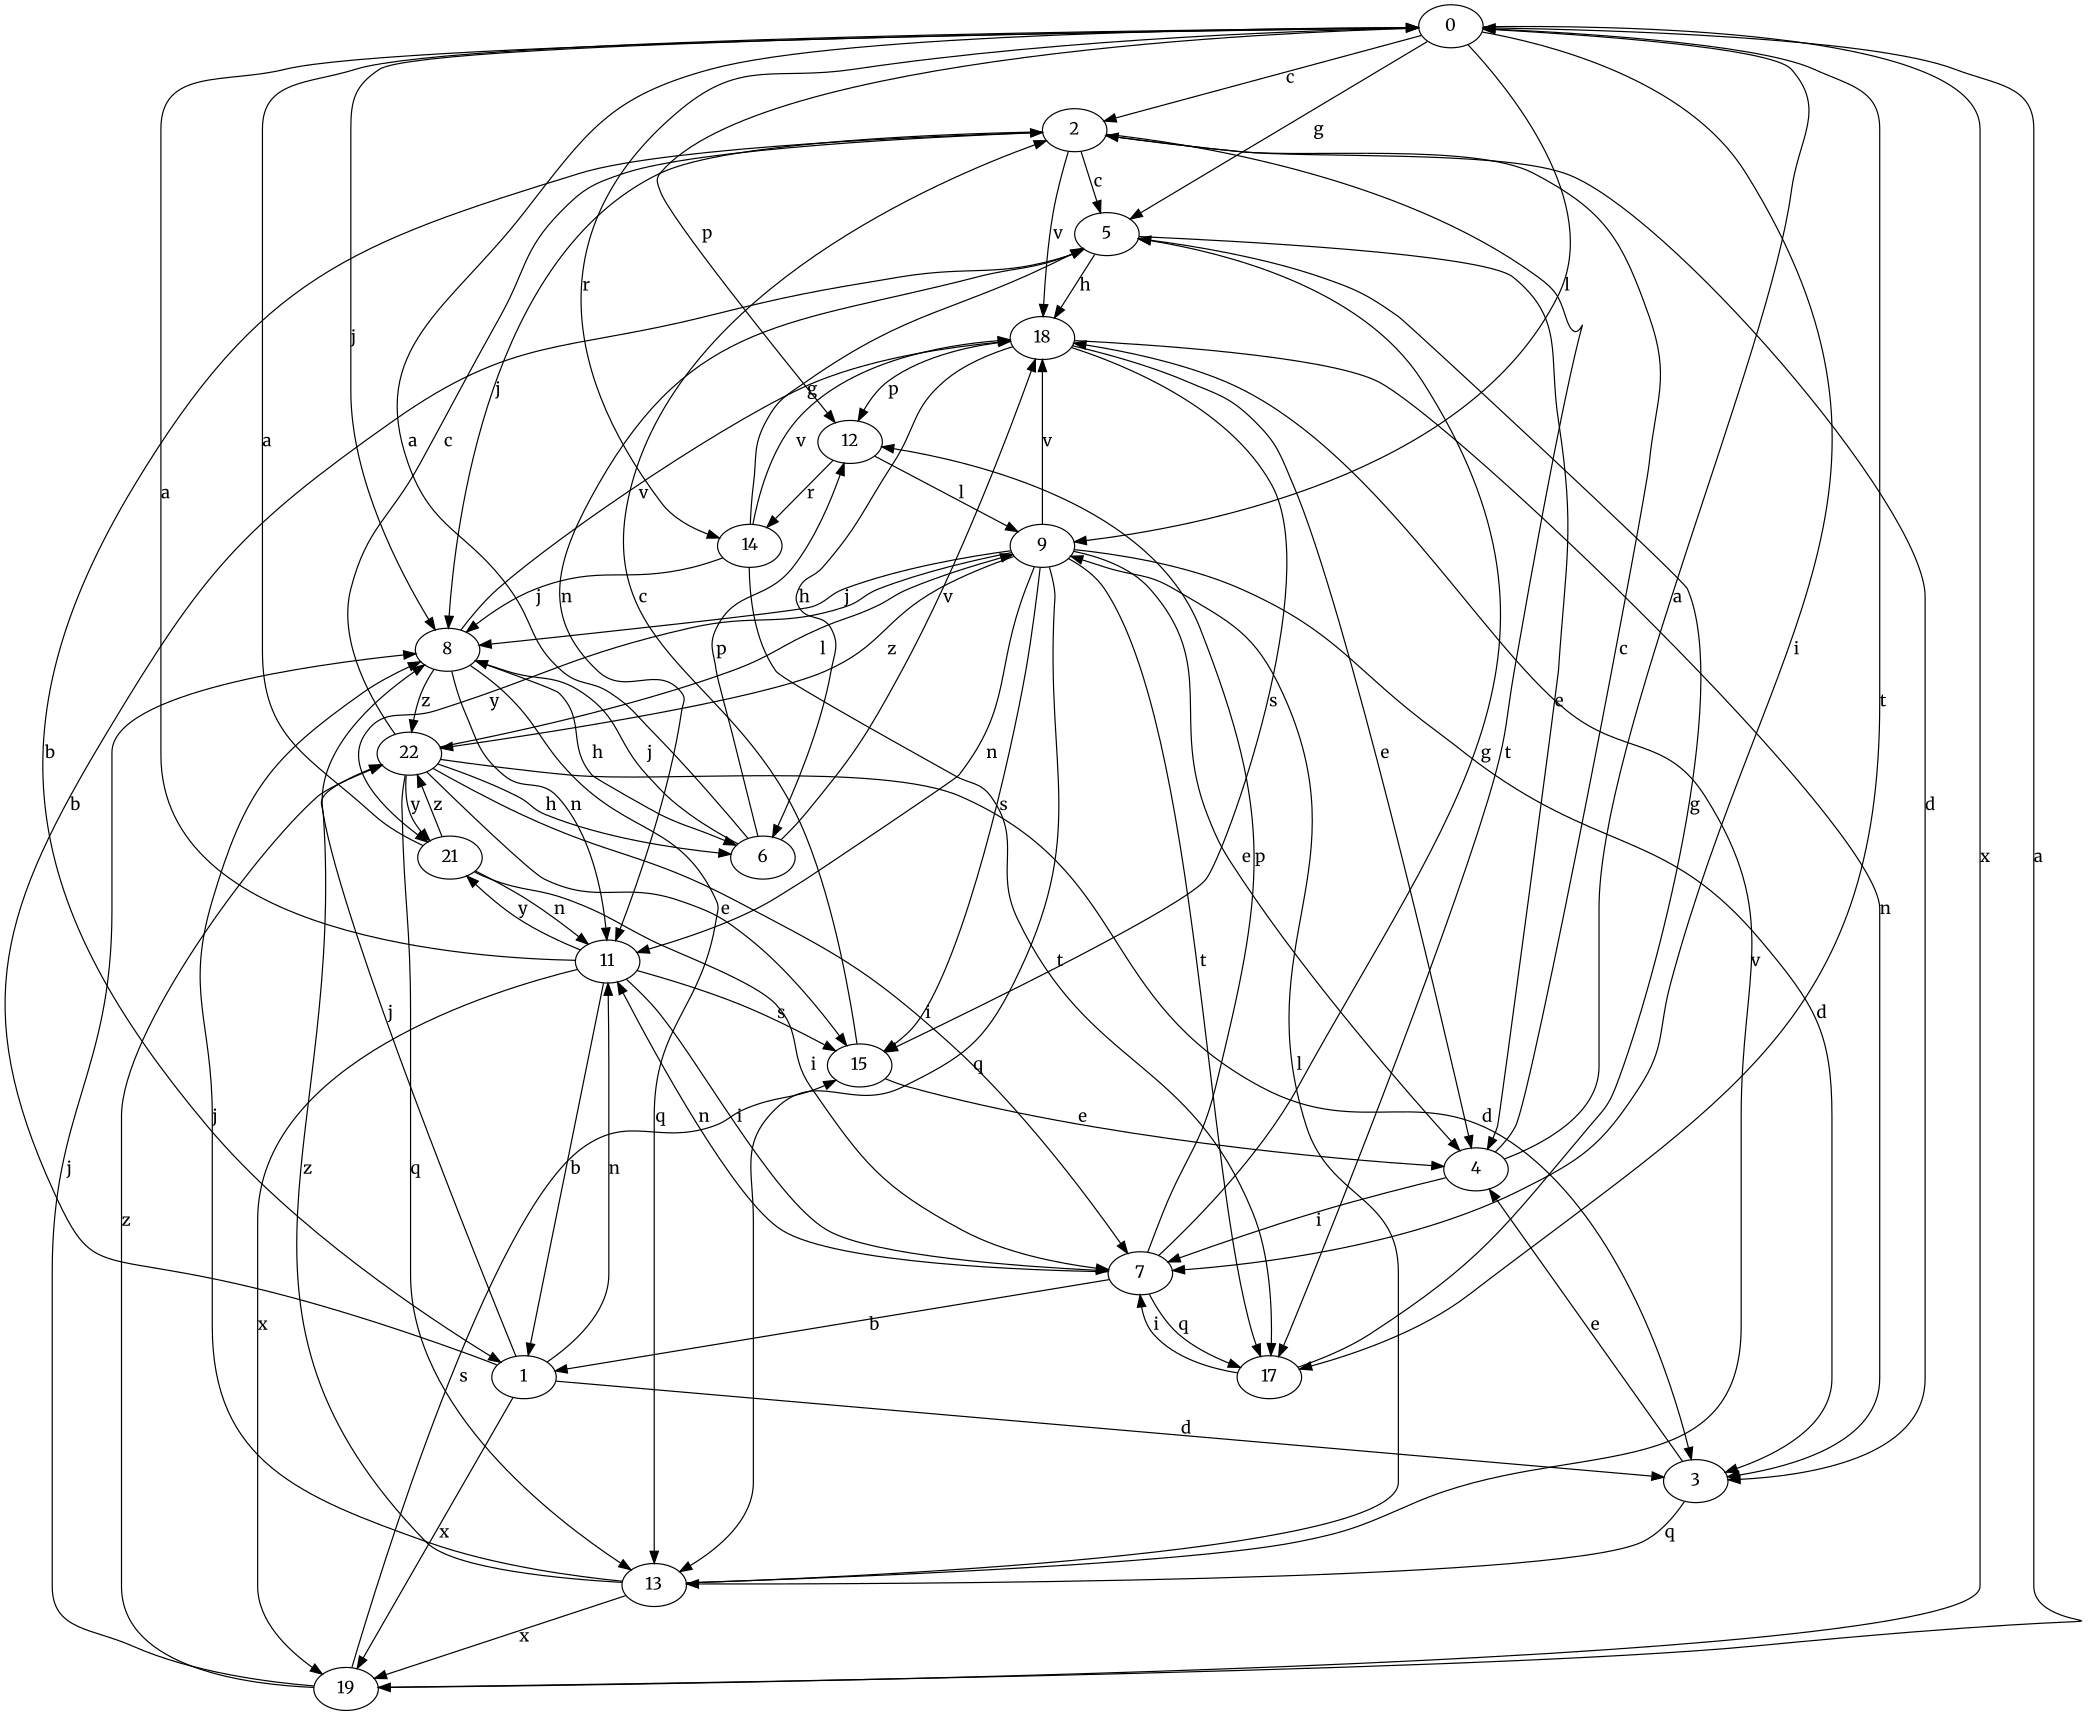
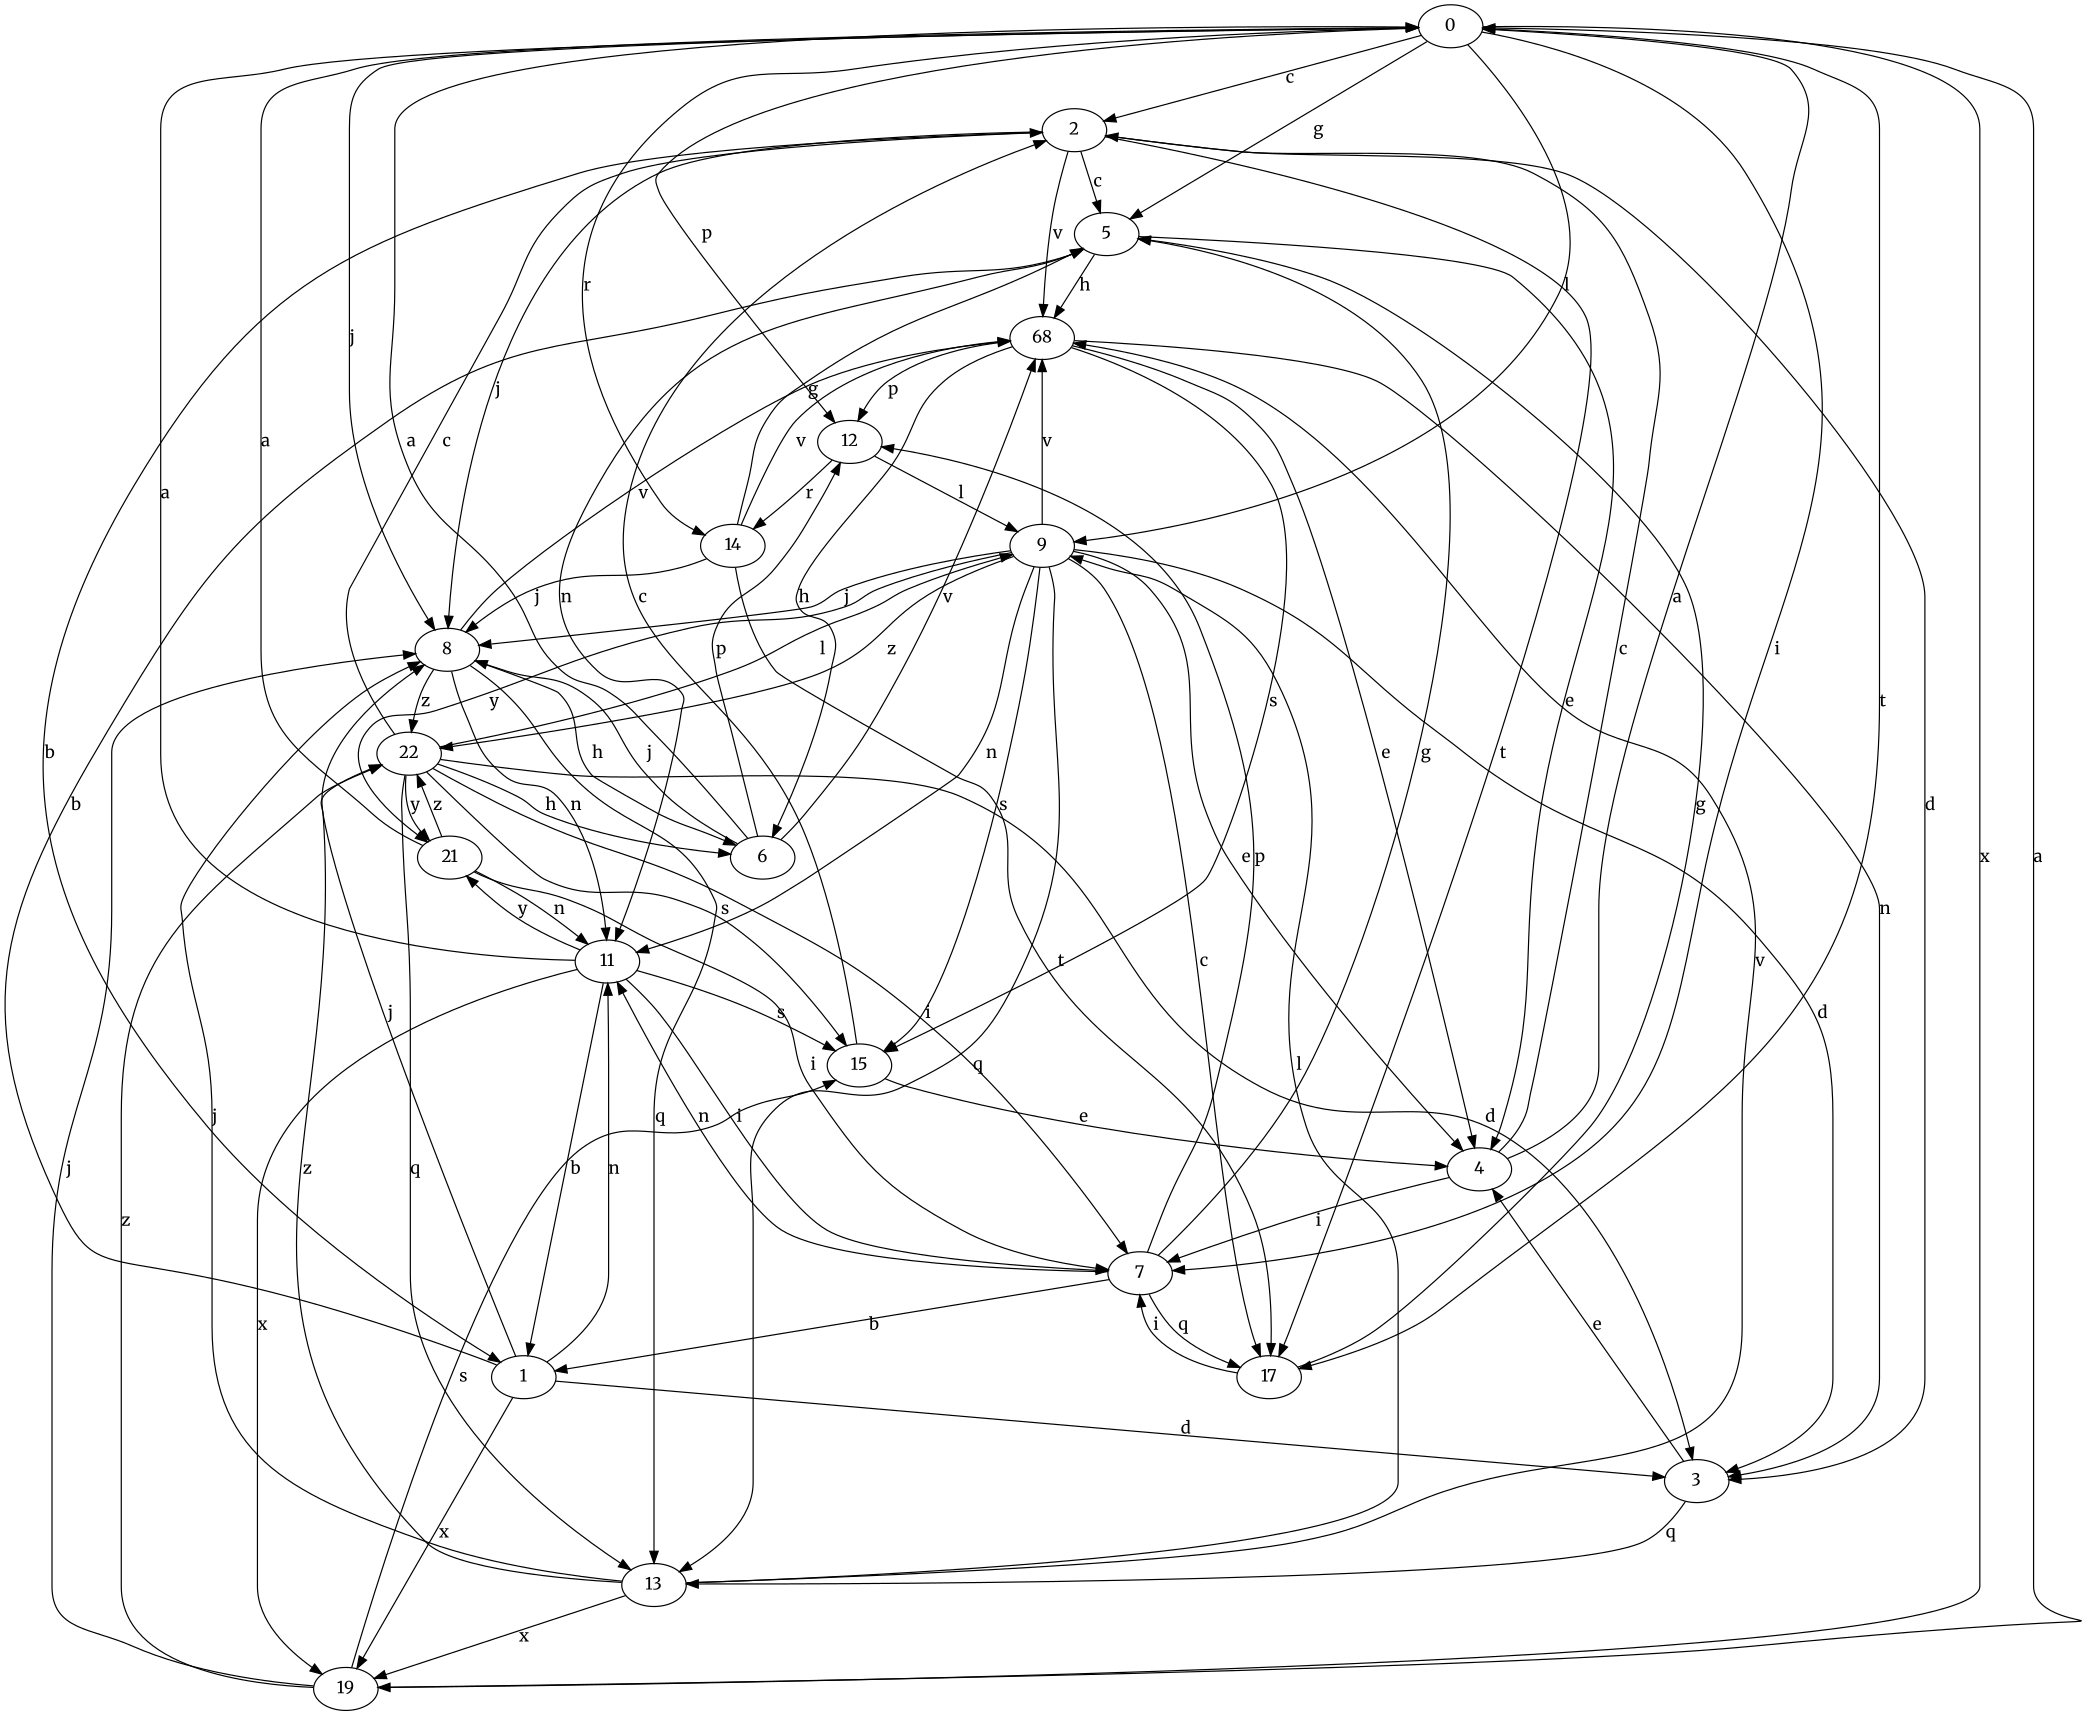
node "18": label "18" -> "68"
edge "22" -> "15": label "e" -> "s"
edge "9" -> "17": label "t" -> "c"
